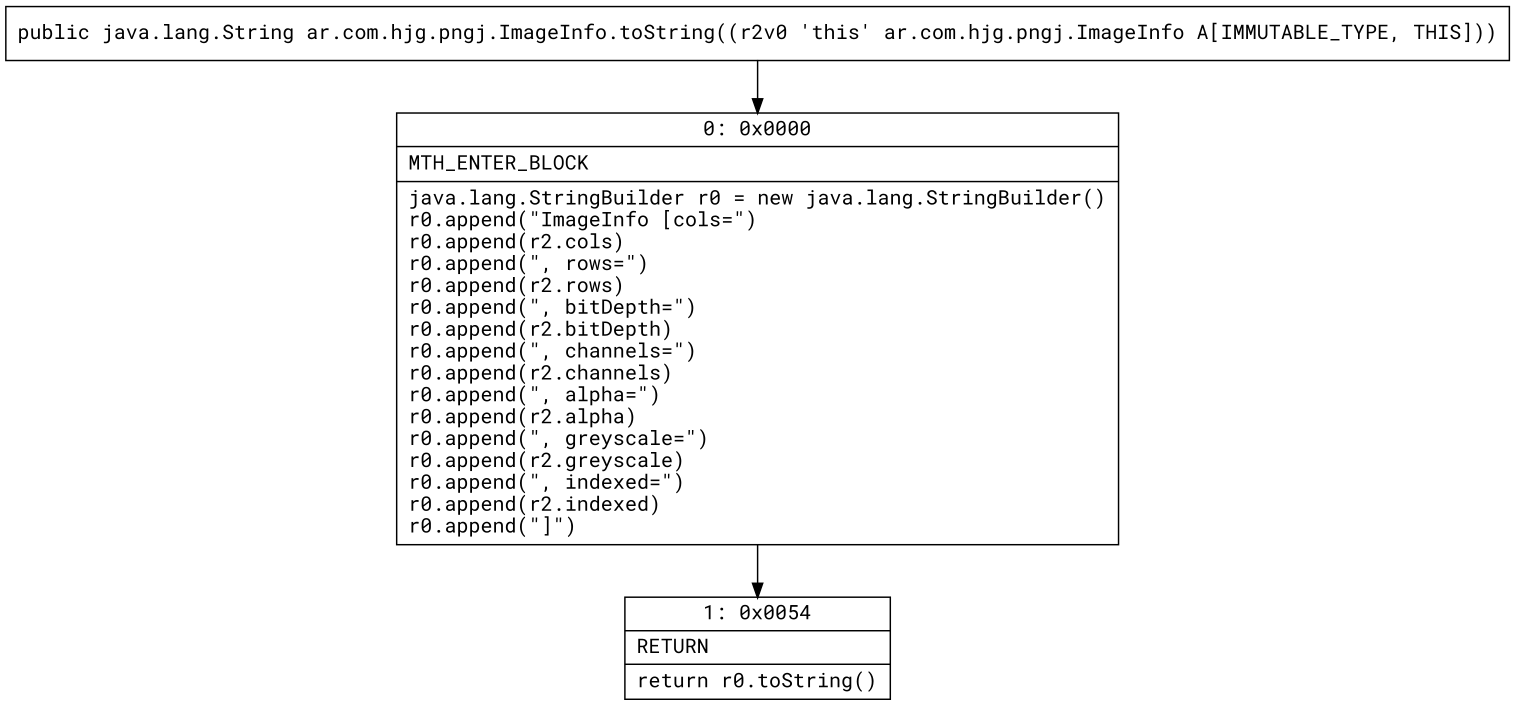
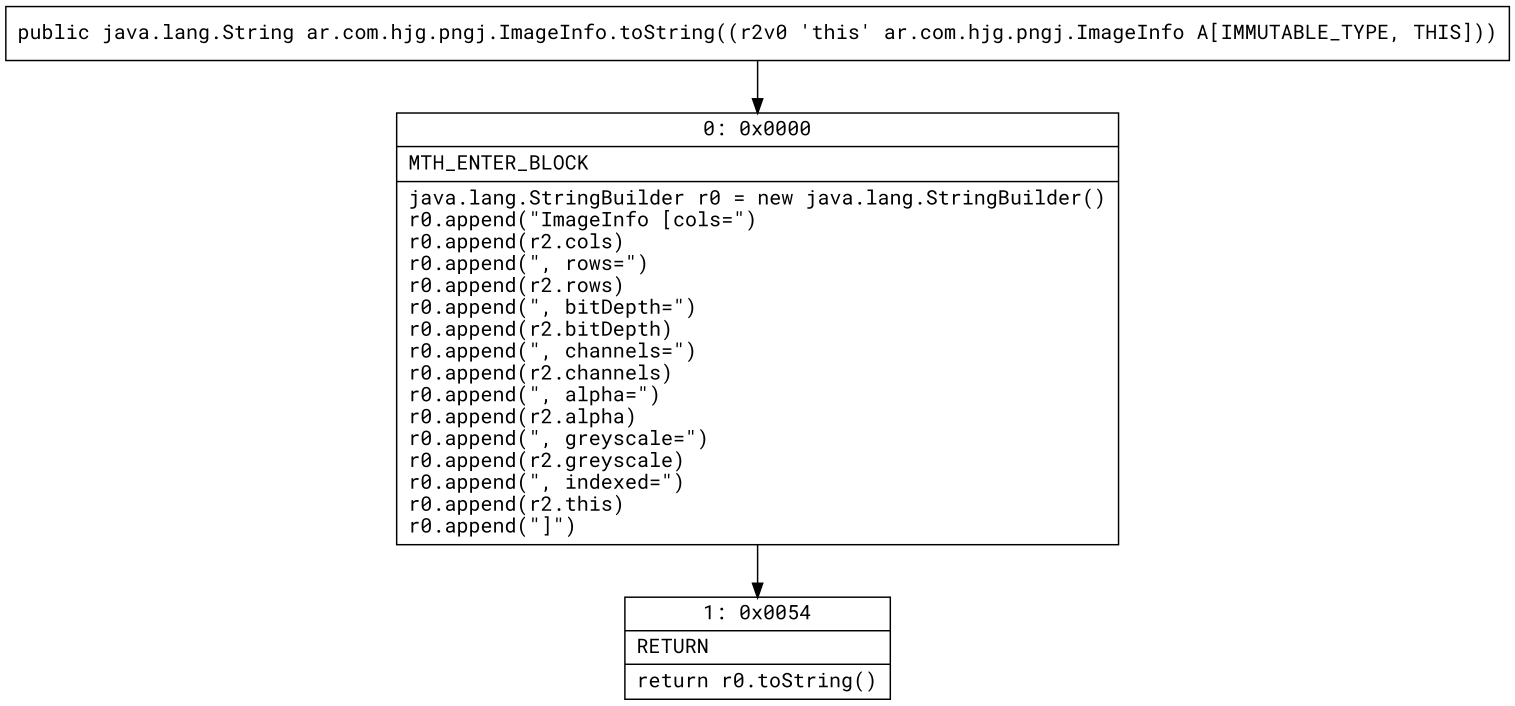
node "0: 0x0000": text "r0.append(r2.indexed)" -> "r0.append(r2.this)"
